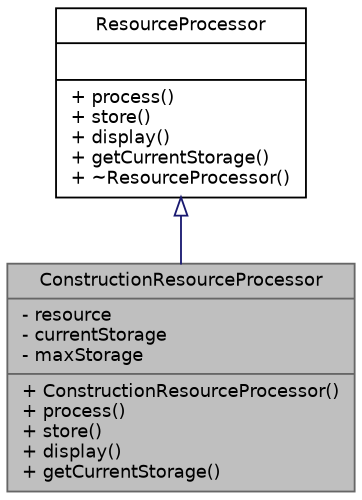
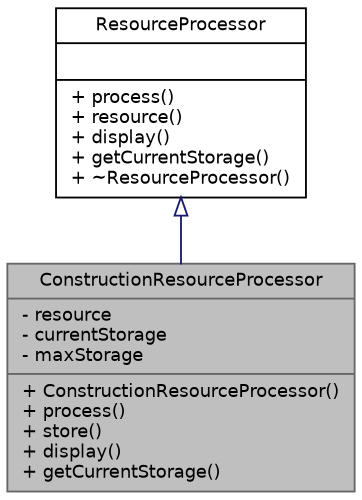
node "ResourceProcessor": text "+ store()" -> "+ resource()"
